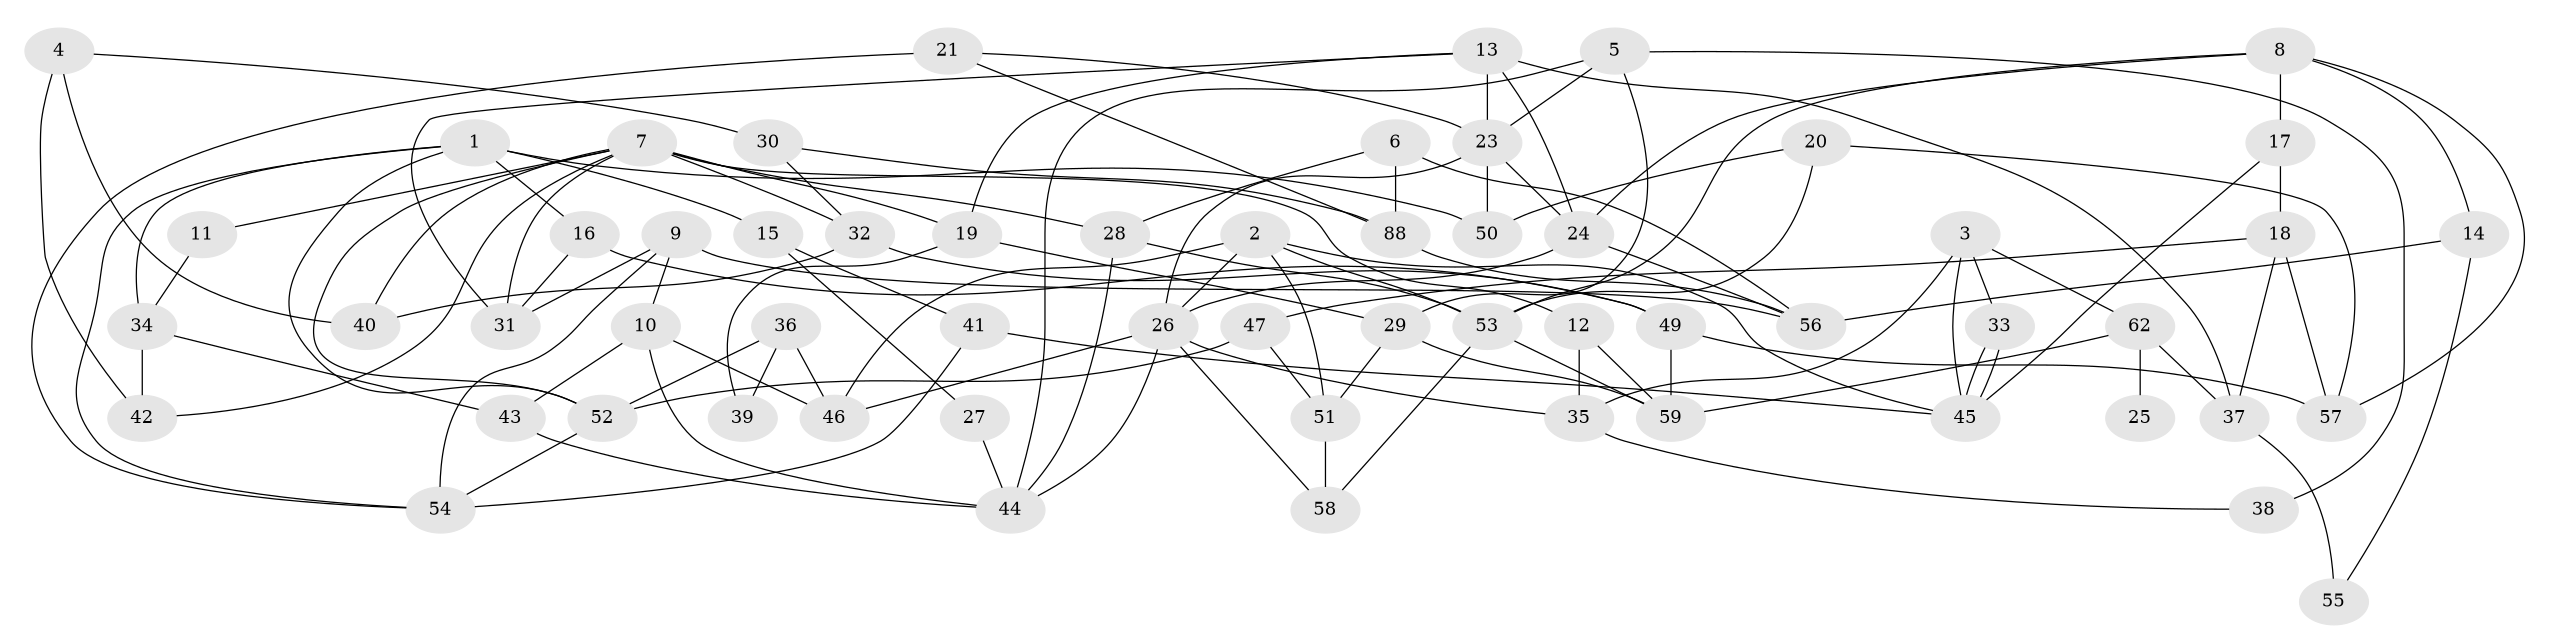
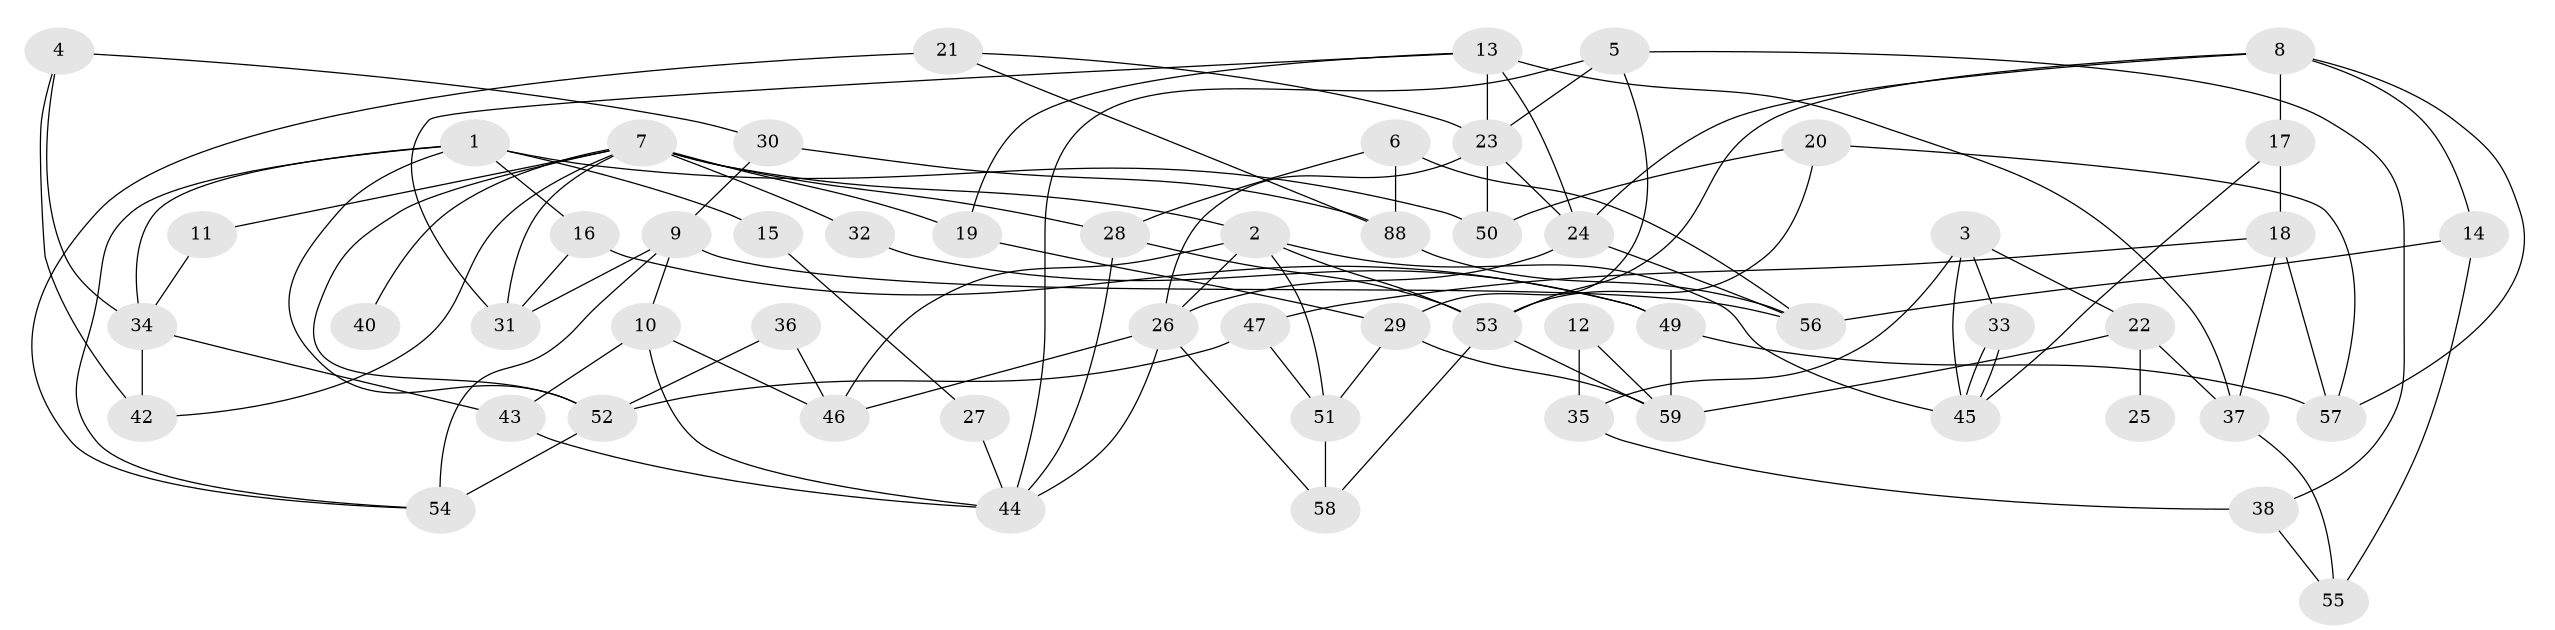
edge "30" -- "32": now "30" -- "9"
edge "7" -- "12": now "7" -- "2"
edge "4" -- "40": now "4" -- "34"
edge "32" -- "40": removed
node "41": removed
node "62": label "62" -> "22"
edge "26" -- "35": removed
node "39": removed
edge "38" -- "55": added
